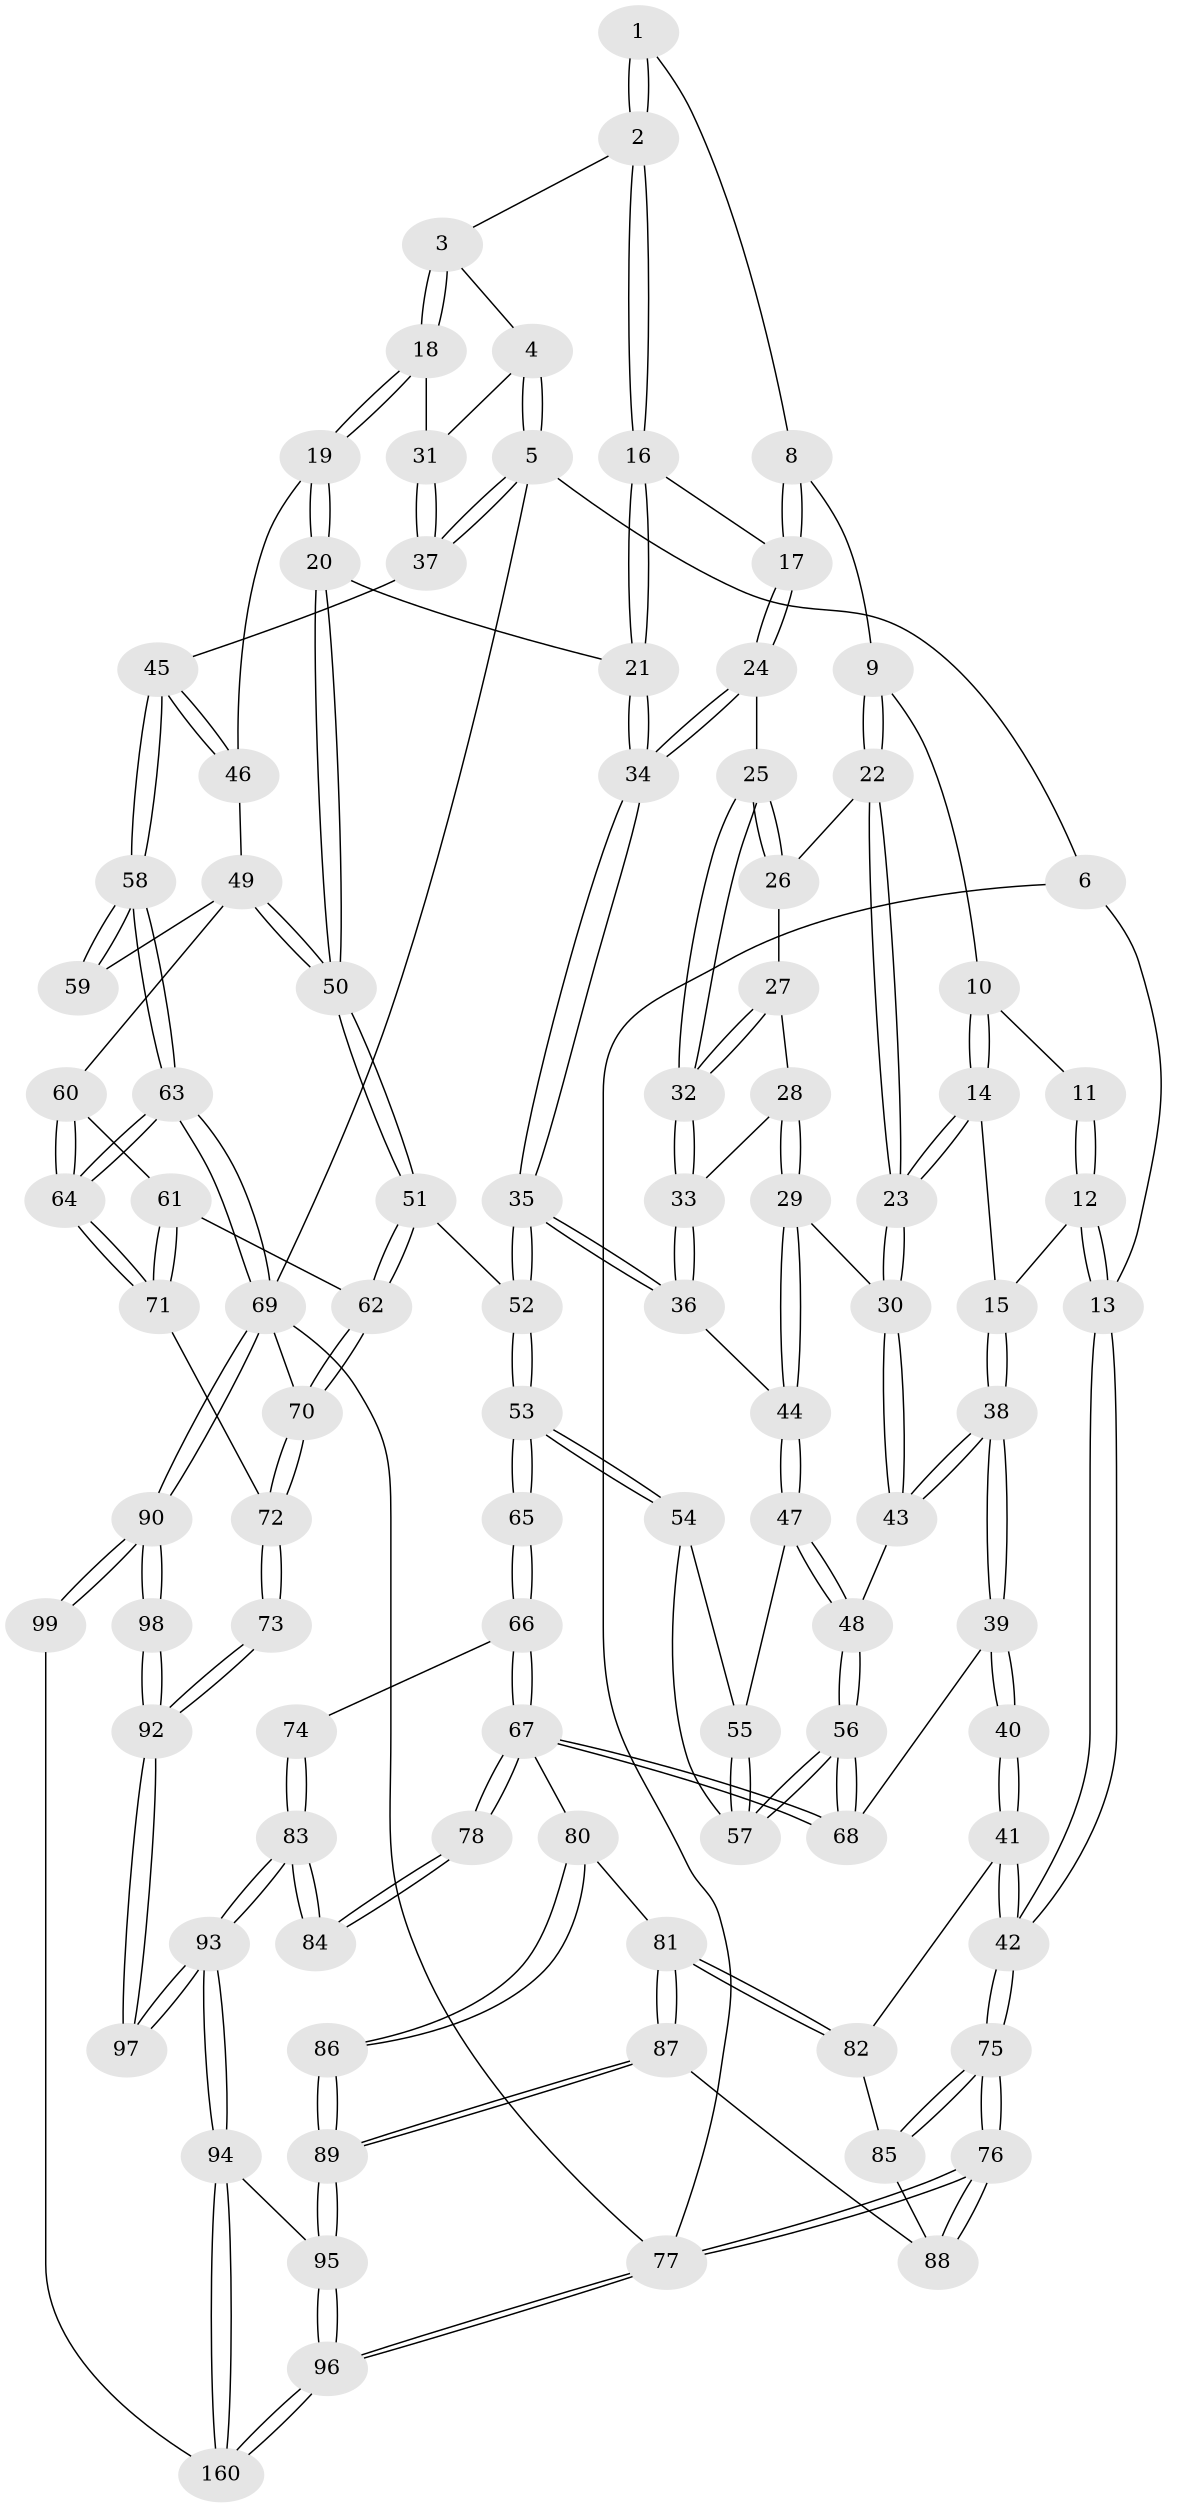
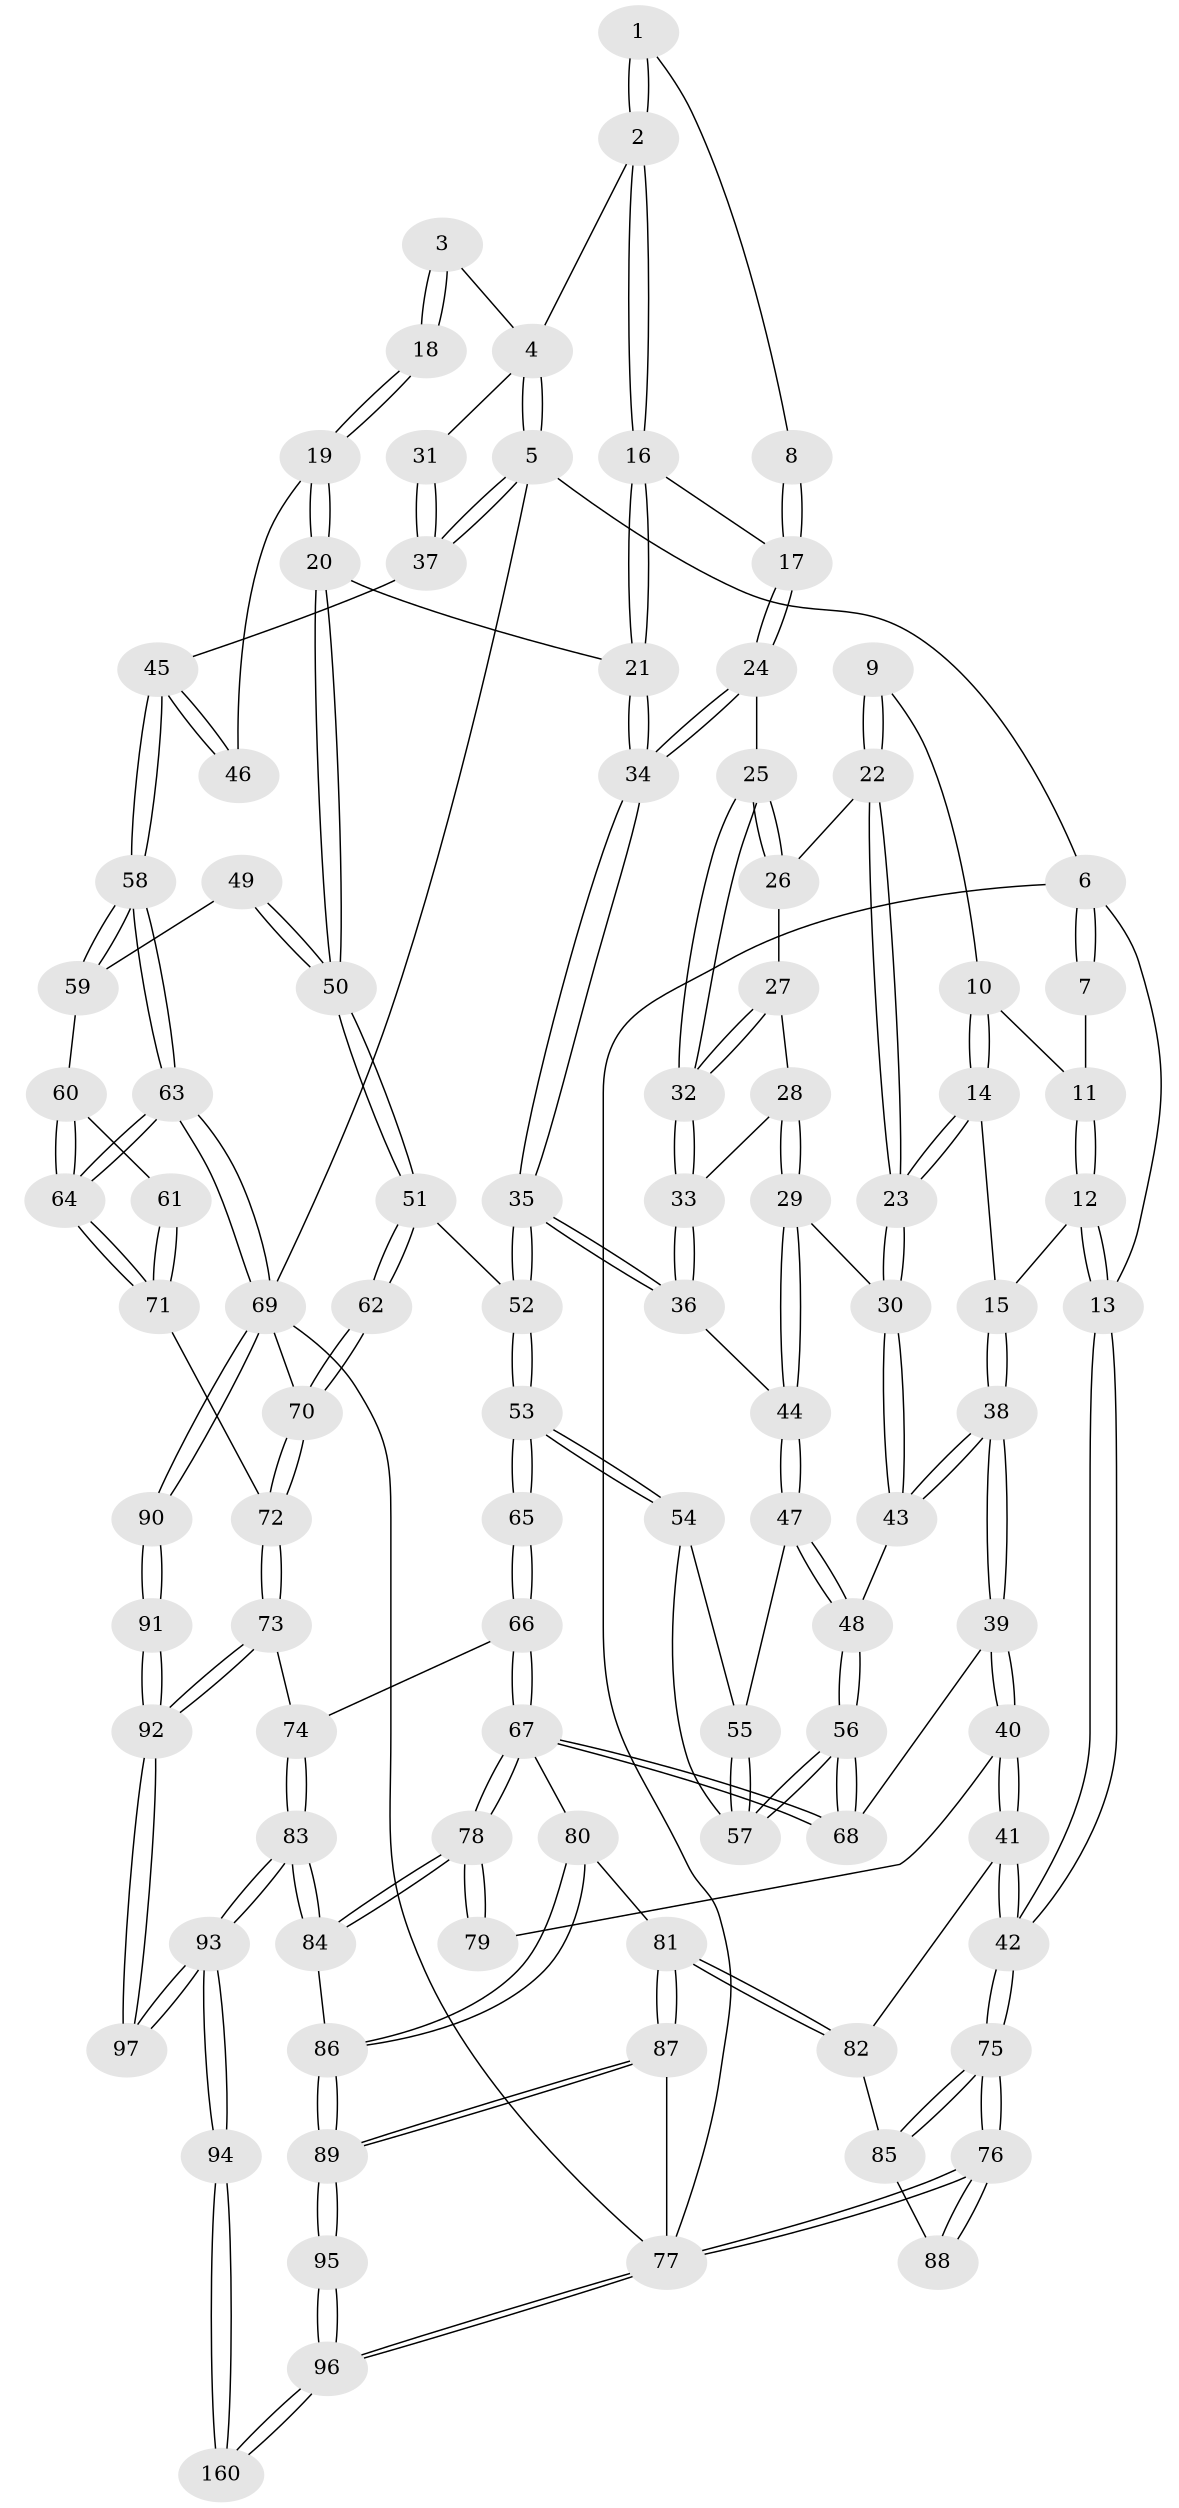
edge "2" -- "3": now "2" -- "4"
edge "18" -- "31": removed
edge "8" -- "9": removed
edge "46" -- "49": removed
edge "49" -- "60": now "59" -- "60"
node "7": added
edge "61" -- "62": removed
node "99": removed
node "98": label "98" -> "91"
edge "73" -- "74": added
node "79": added
edge "84" -- "86": added
edge "87" -- "88": now "87" -- "77"
edge "94" -- "95": removed
